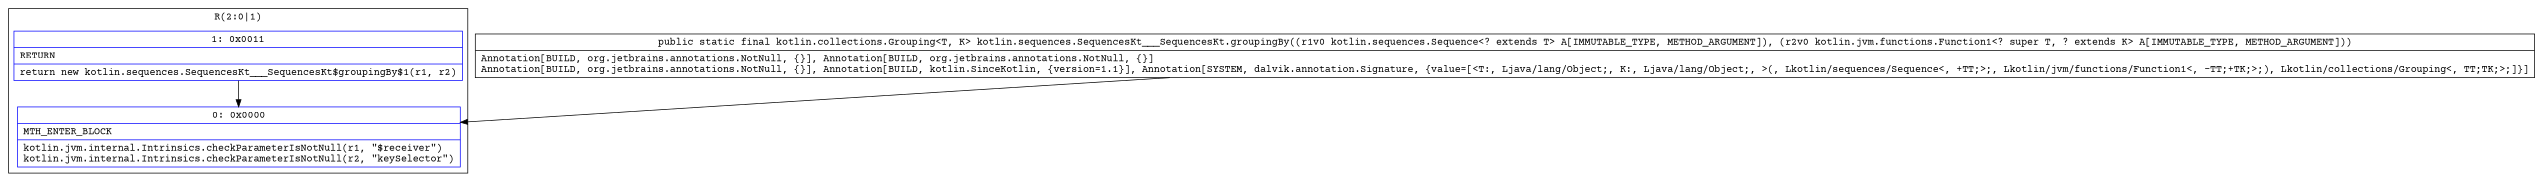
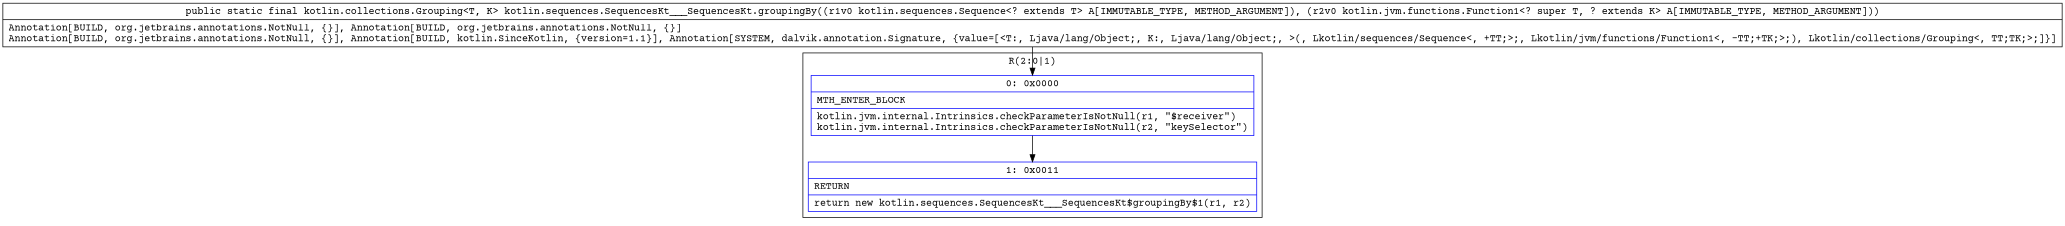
edge "1: 0x0011" -> "0: 0x0000": reversed
